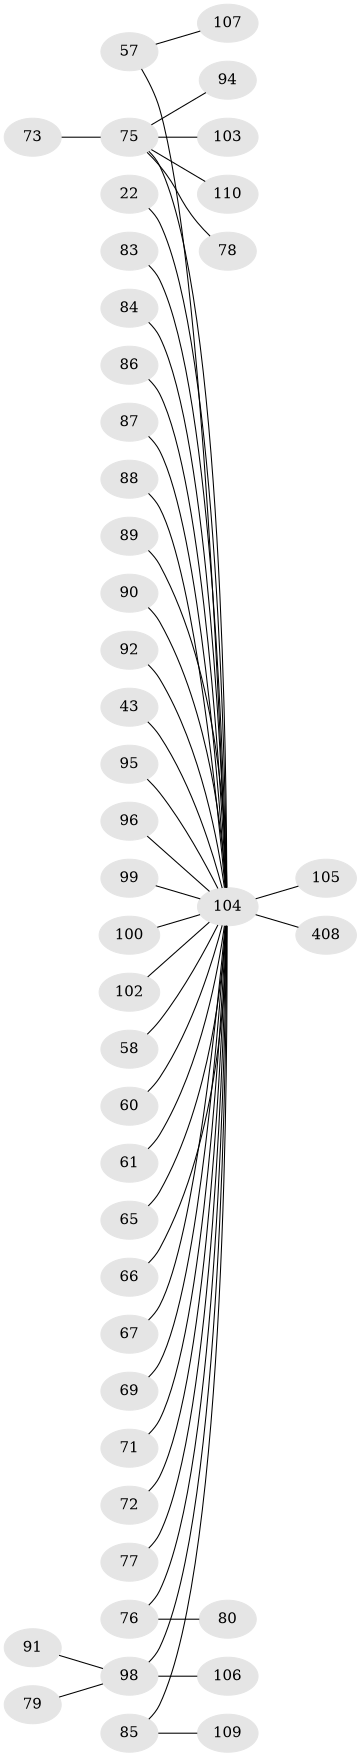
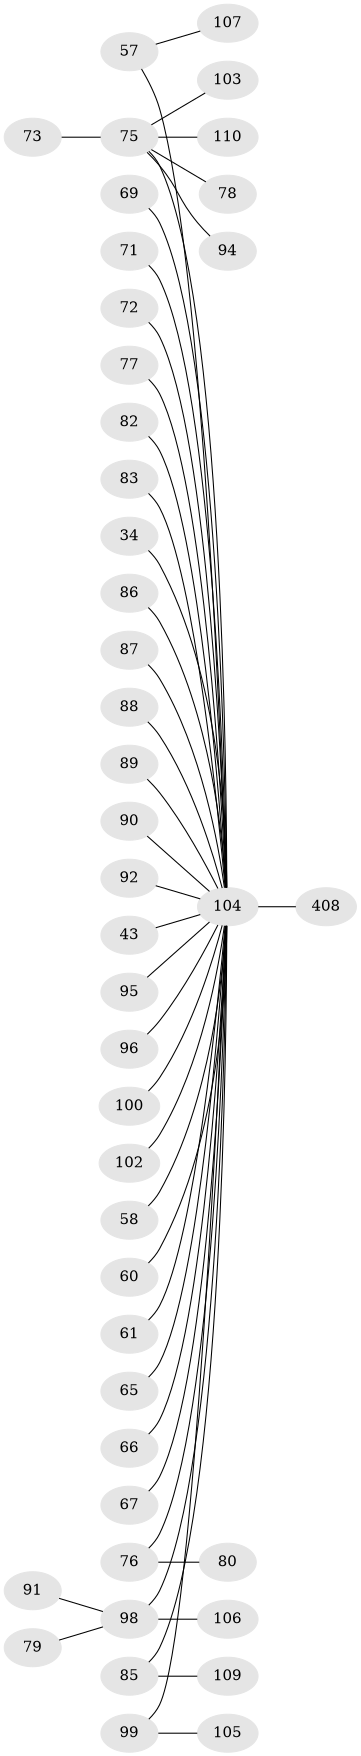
node "22": label "22" -> "82"
node "84": label "84" -> "34"
edge "105" -- "104": now "105" -- "99"
